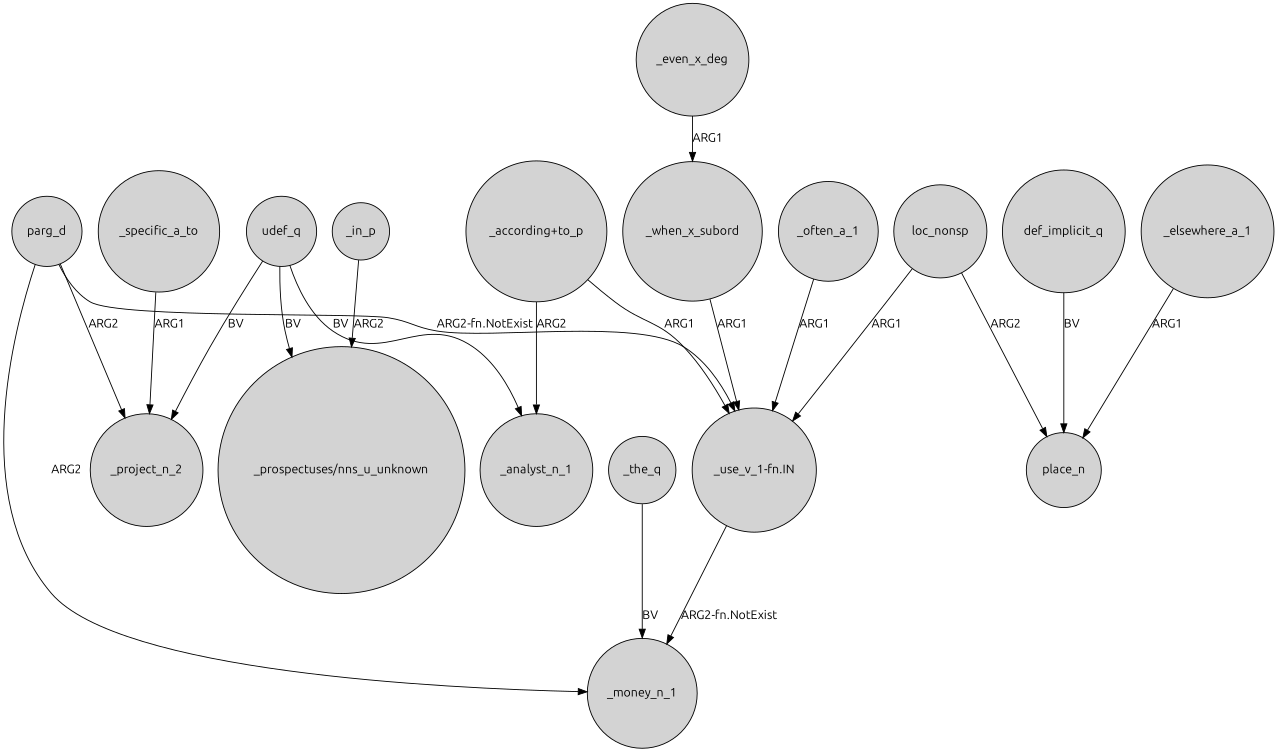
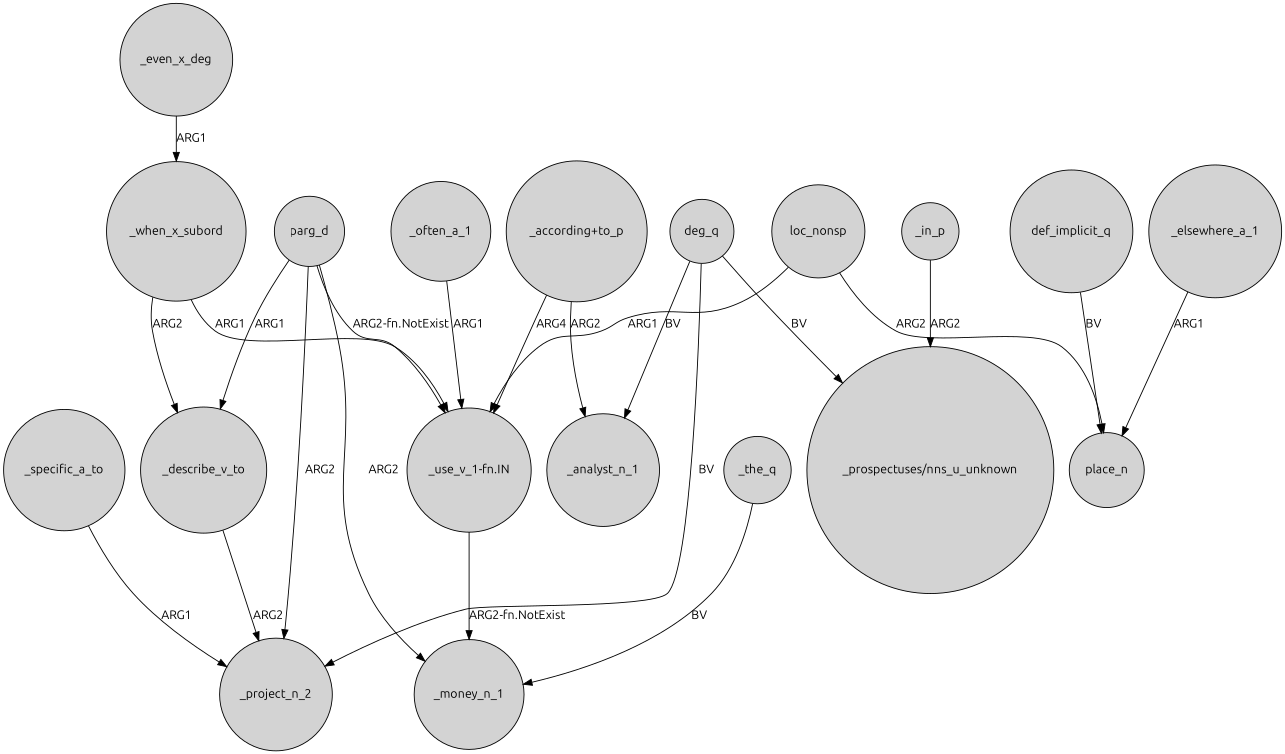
node "udef_q": label "udef_q" -> "deg_q"
edge "_according+to_p" -> "_use_v_1-fn.IN": label "ARG1" -> "ARG4"
node "_describe_v_to": added
